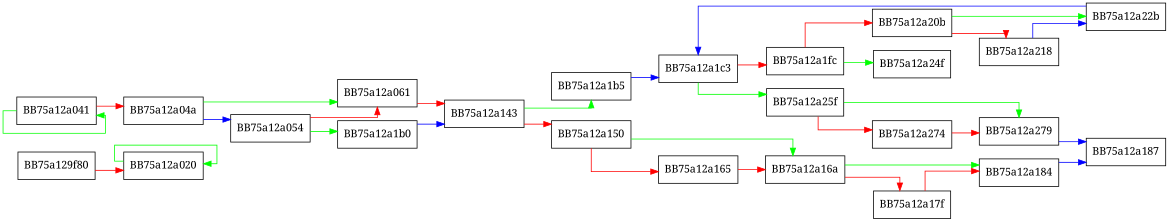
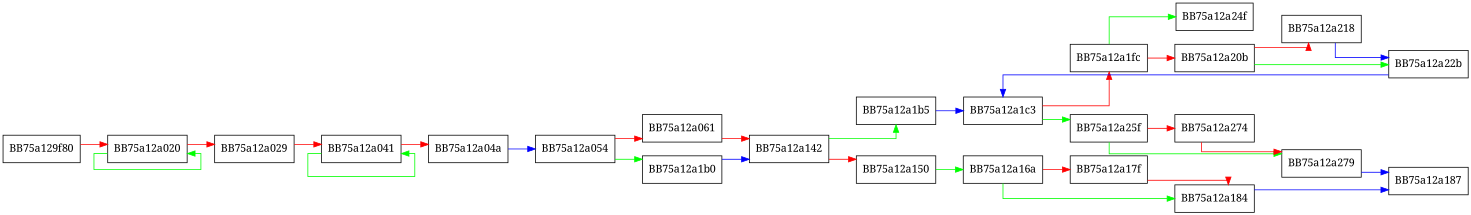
edge "BB75a12a04a" -> "BB75a12a061": removed
node "BB75a12a143": label "BB75a12a143" -> "BB75a12a142"
node "BB75a12a029": added
node "BB75a12a165": removed
